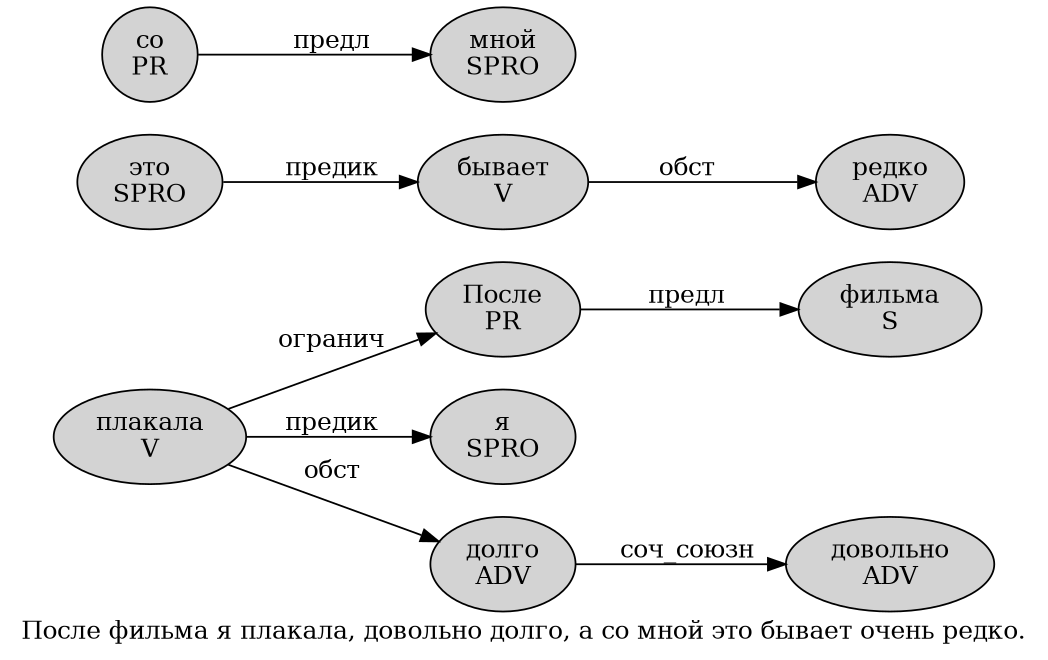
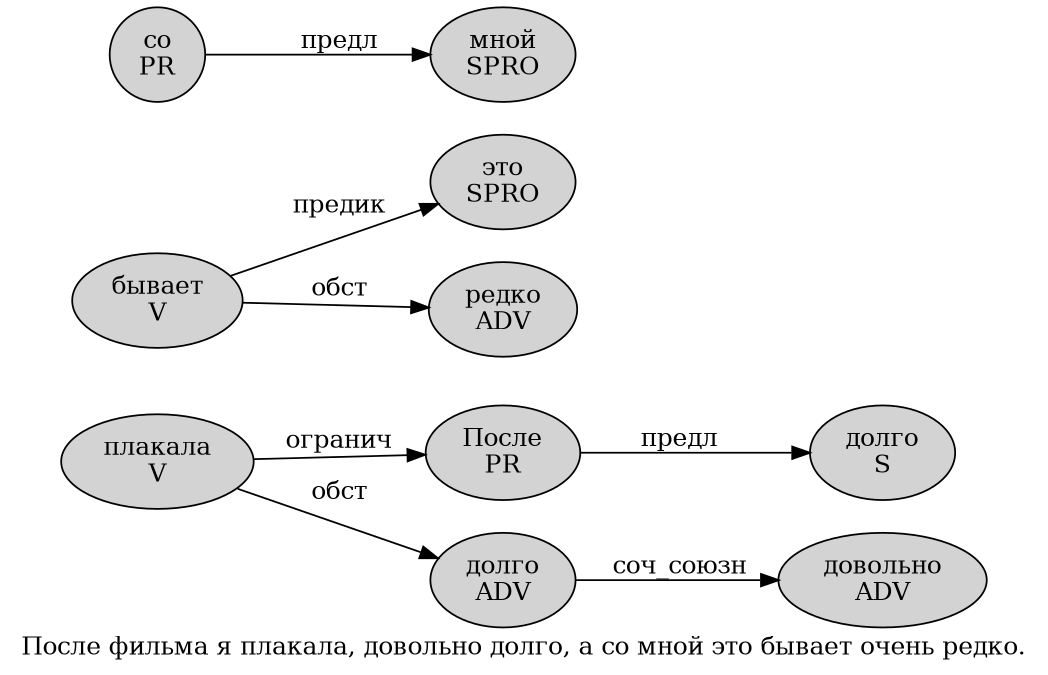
edge "это SPRO" -> "бывает V": reversed
node "фильма S": label "фильма S" -> "долго S"
node "я SPRO": removed
